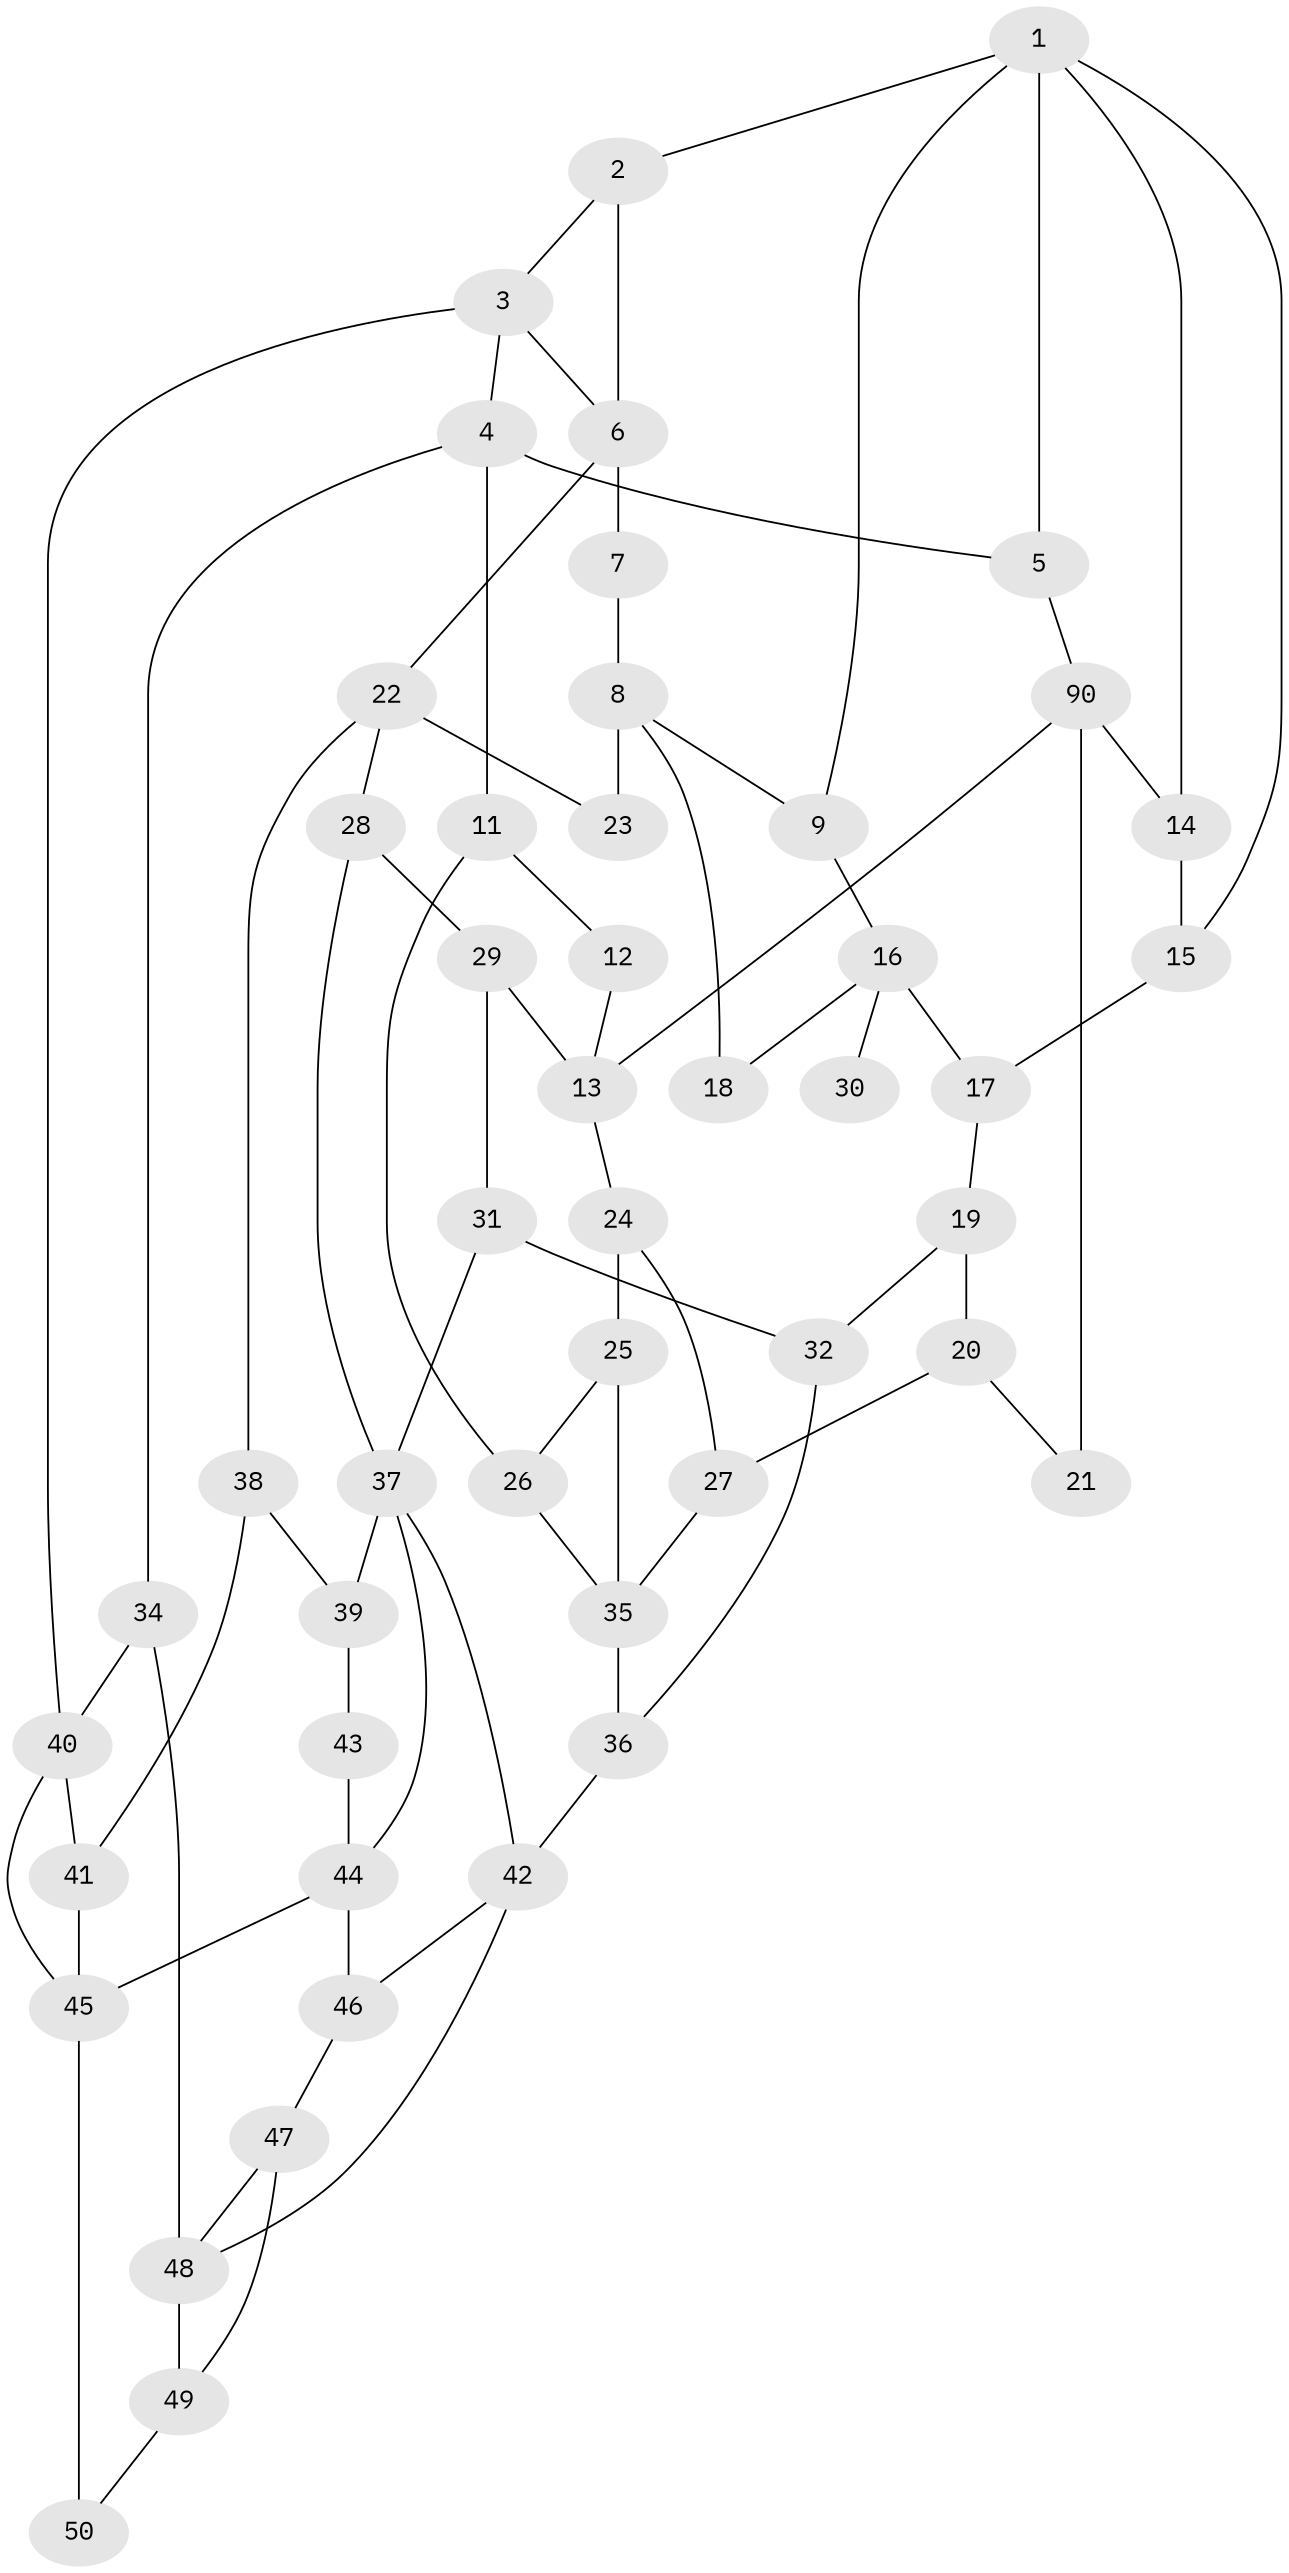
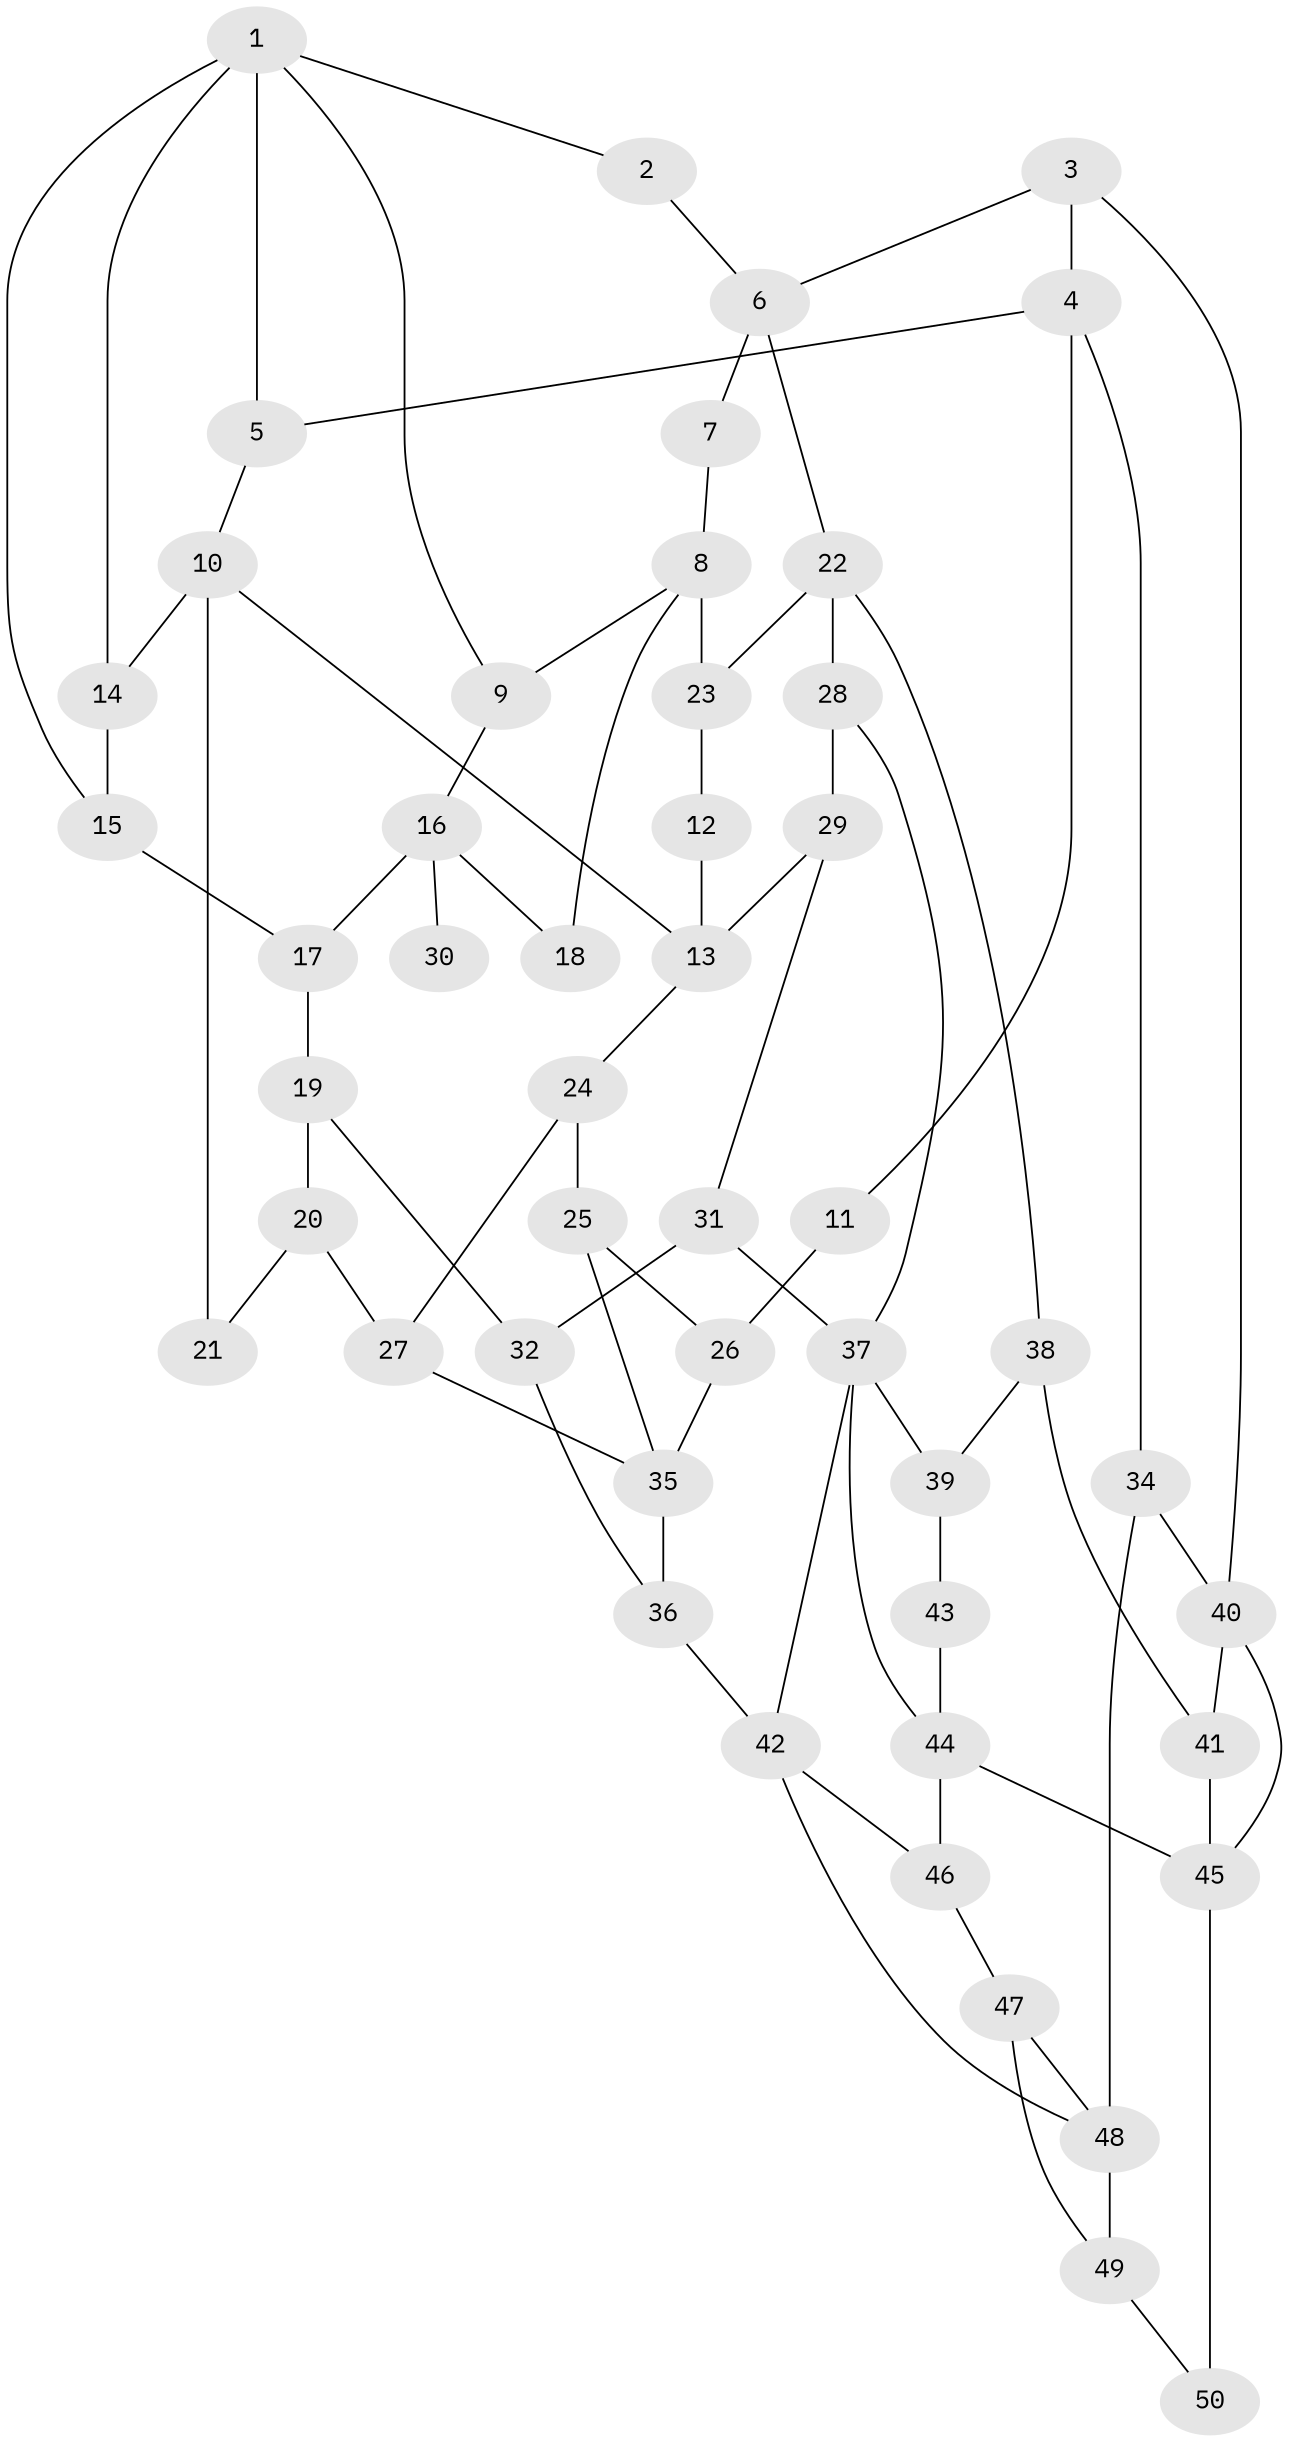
edge "2" -- "3": removed
node "90": label "90" -> "10"
edge "11" -- "12": now "23" -- "12"
